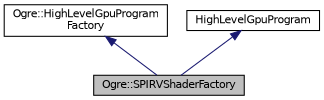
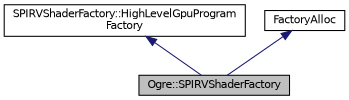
node "Ogre::HighLevelGpuProgram Factory": label "Ogre::HighLevelGpuProgram Factory" -> "SPIRVShaderFactory::HighLevelGpuProgram Factory"
node "HighLevelGpuProgram": label "HighLevelGpuProgram" -> "FactoryAlloc"
